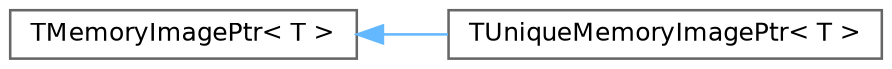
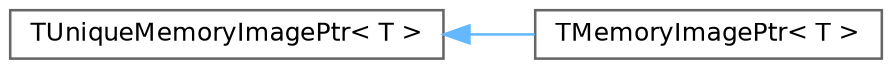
edge "TUniqueMemoryImagePtr< T >" -> "TMemoryImagePtr< T >": reversed
